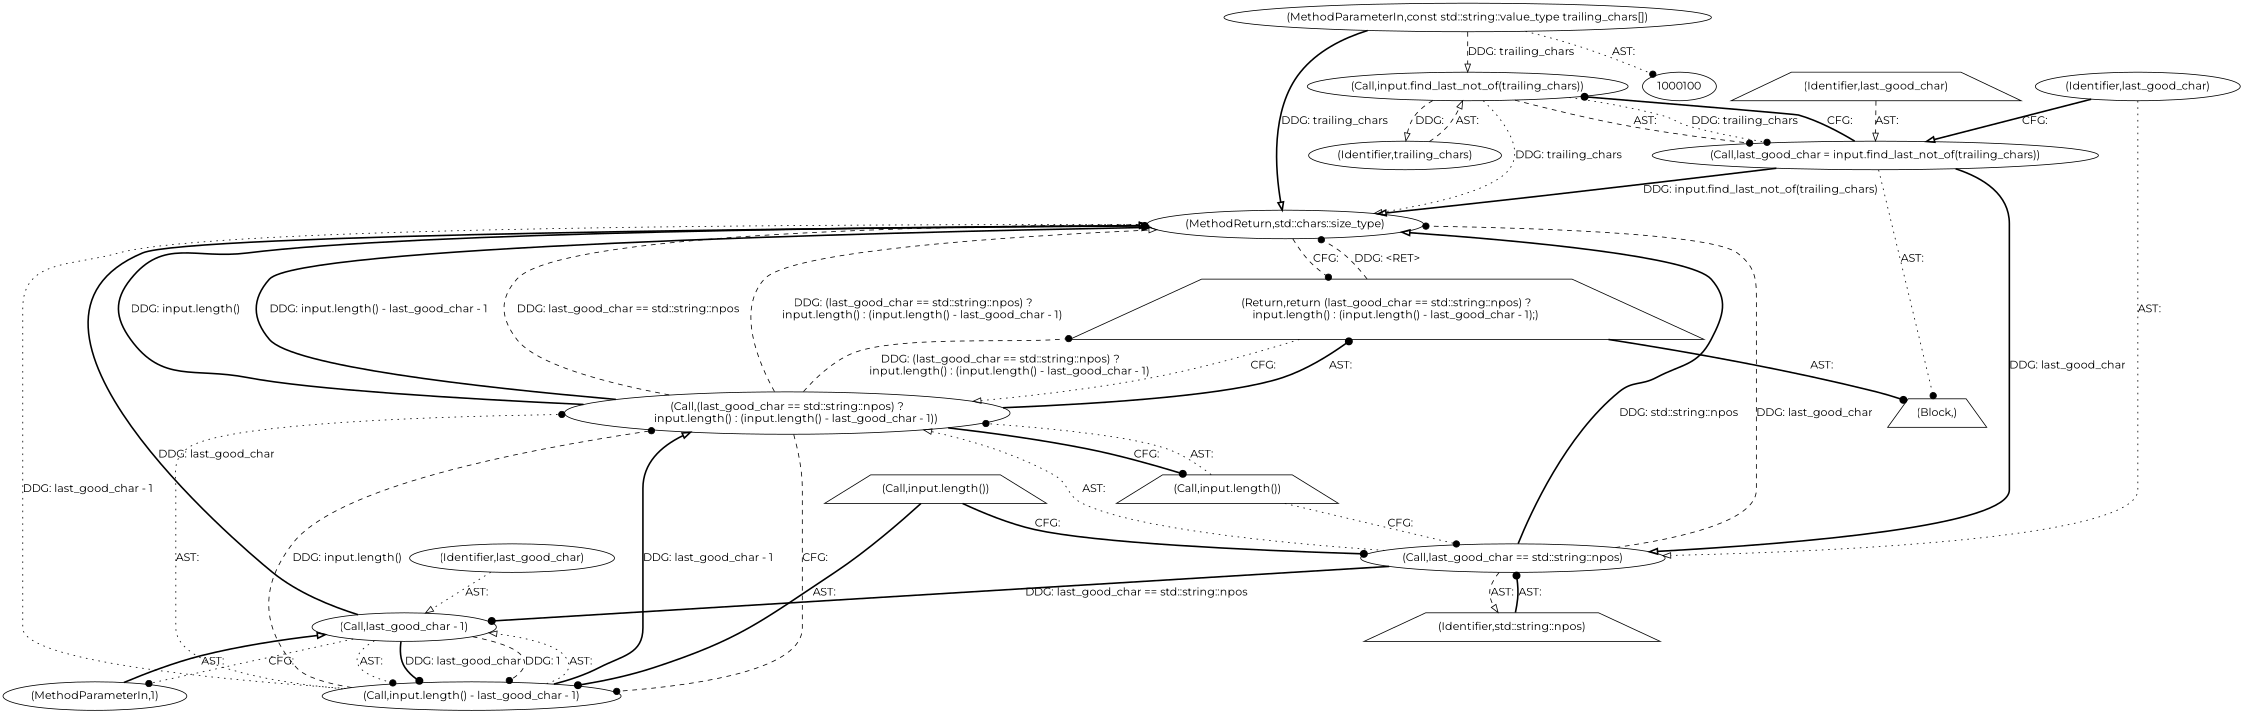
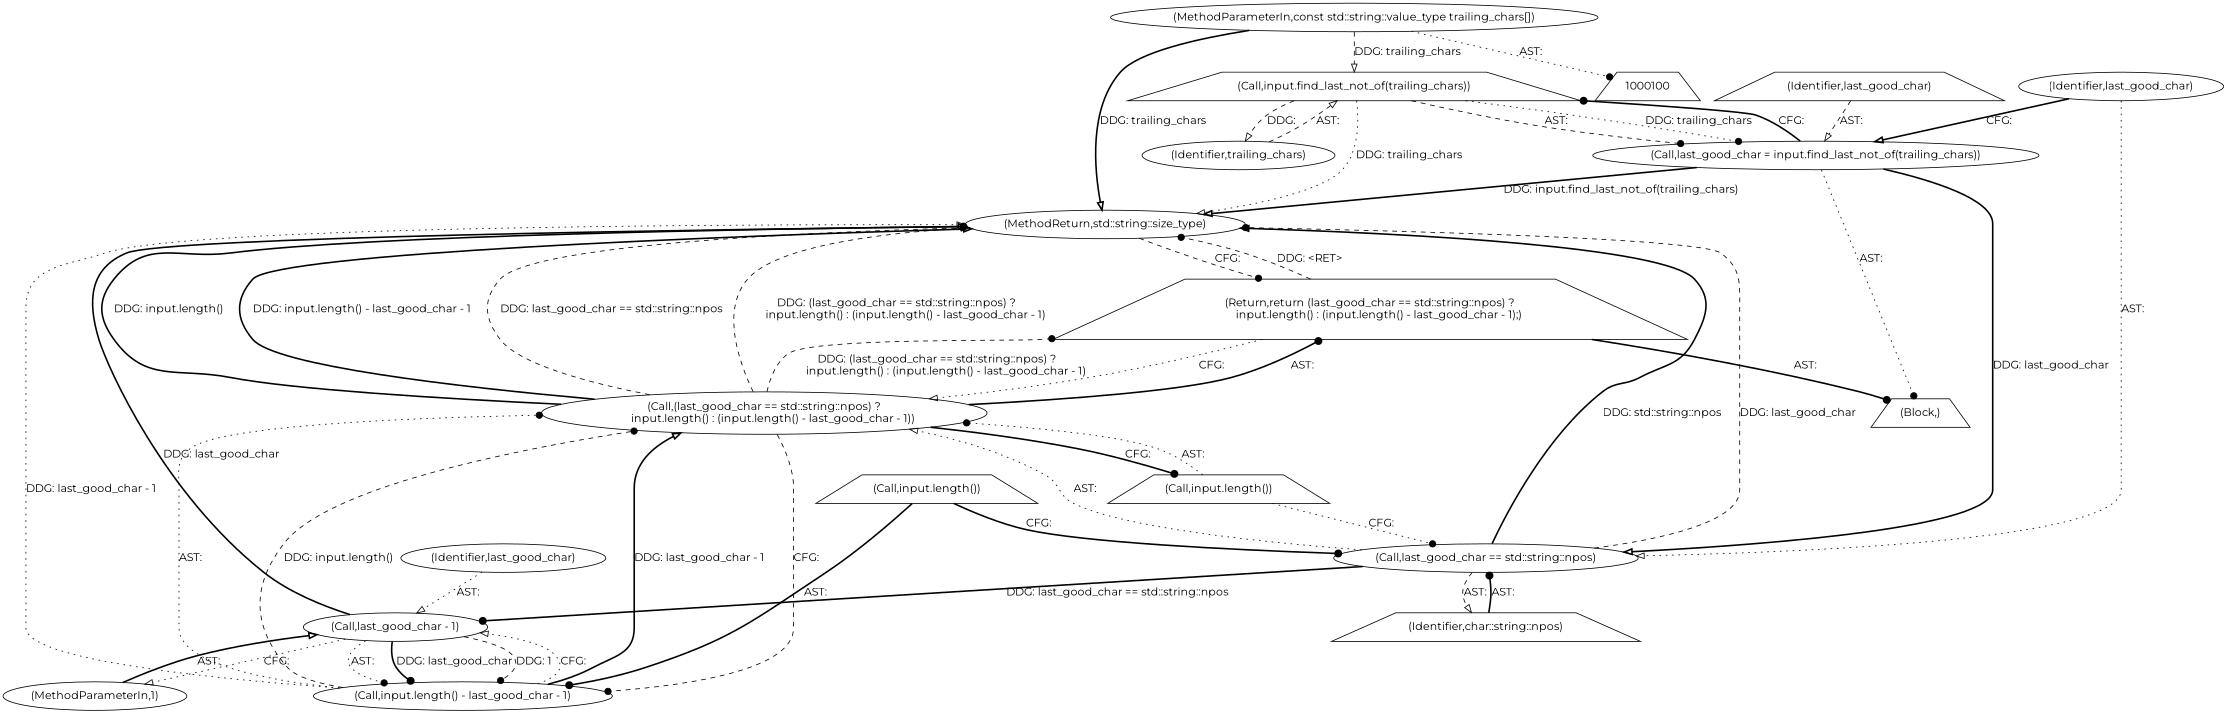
node "(Call,input.find_last_not_of(trailing_chars))": shape ellipse -> trapezium
node "1000100": shape ellipse -> trapezium
node "(MethodReturn,std::chars::size_type)": label "(MethodReturn,std::chars::size_type)" -> "(MethodReturn,std::string::size_type)"
node "(Identifier,std::string::npos)": label "(Identifier,std::string::npos)" -> "(Identifier,char::string::npos)"
edge "(Call,last_good_char - 1)" -> "(MethodParameterIn,1)": arrowhead dot -> onormal
edge "(Call,input.length() - last_good_char - 1)" -> "(Call,last_good_char - 1)": label "AST: " -> "CFG: "
